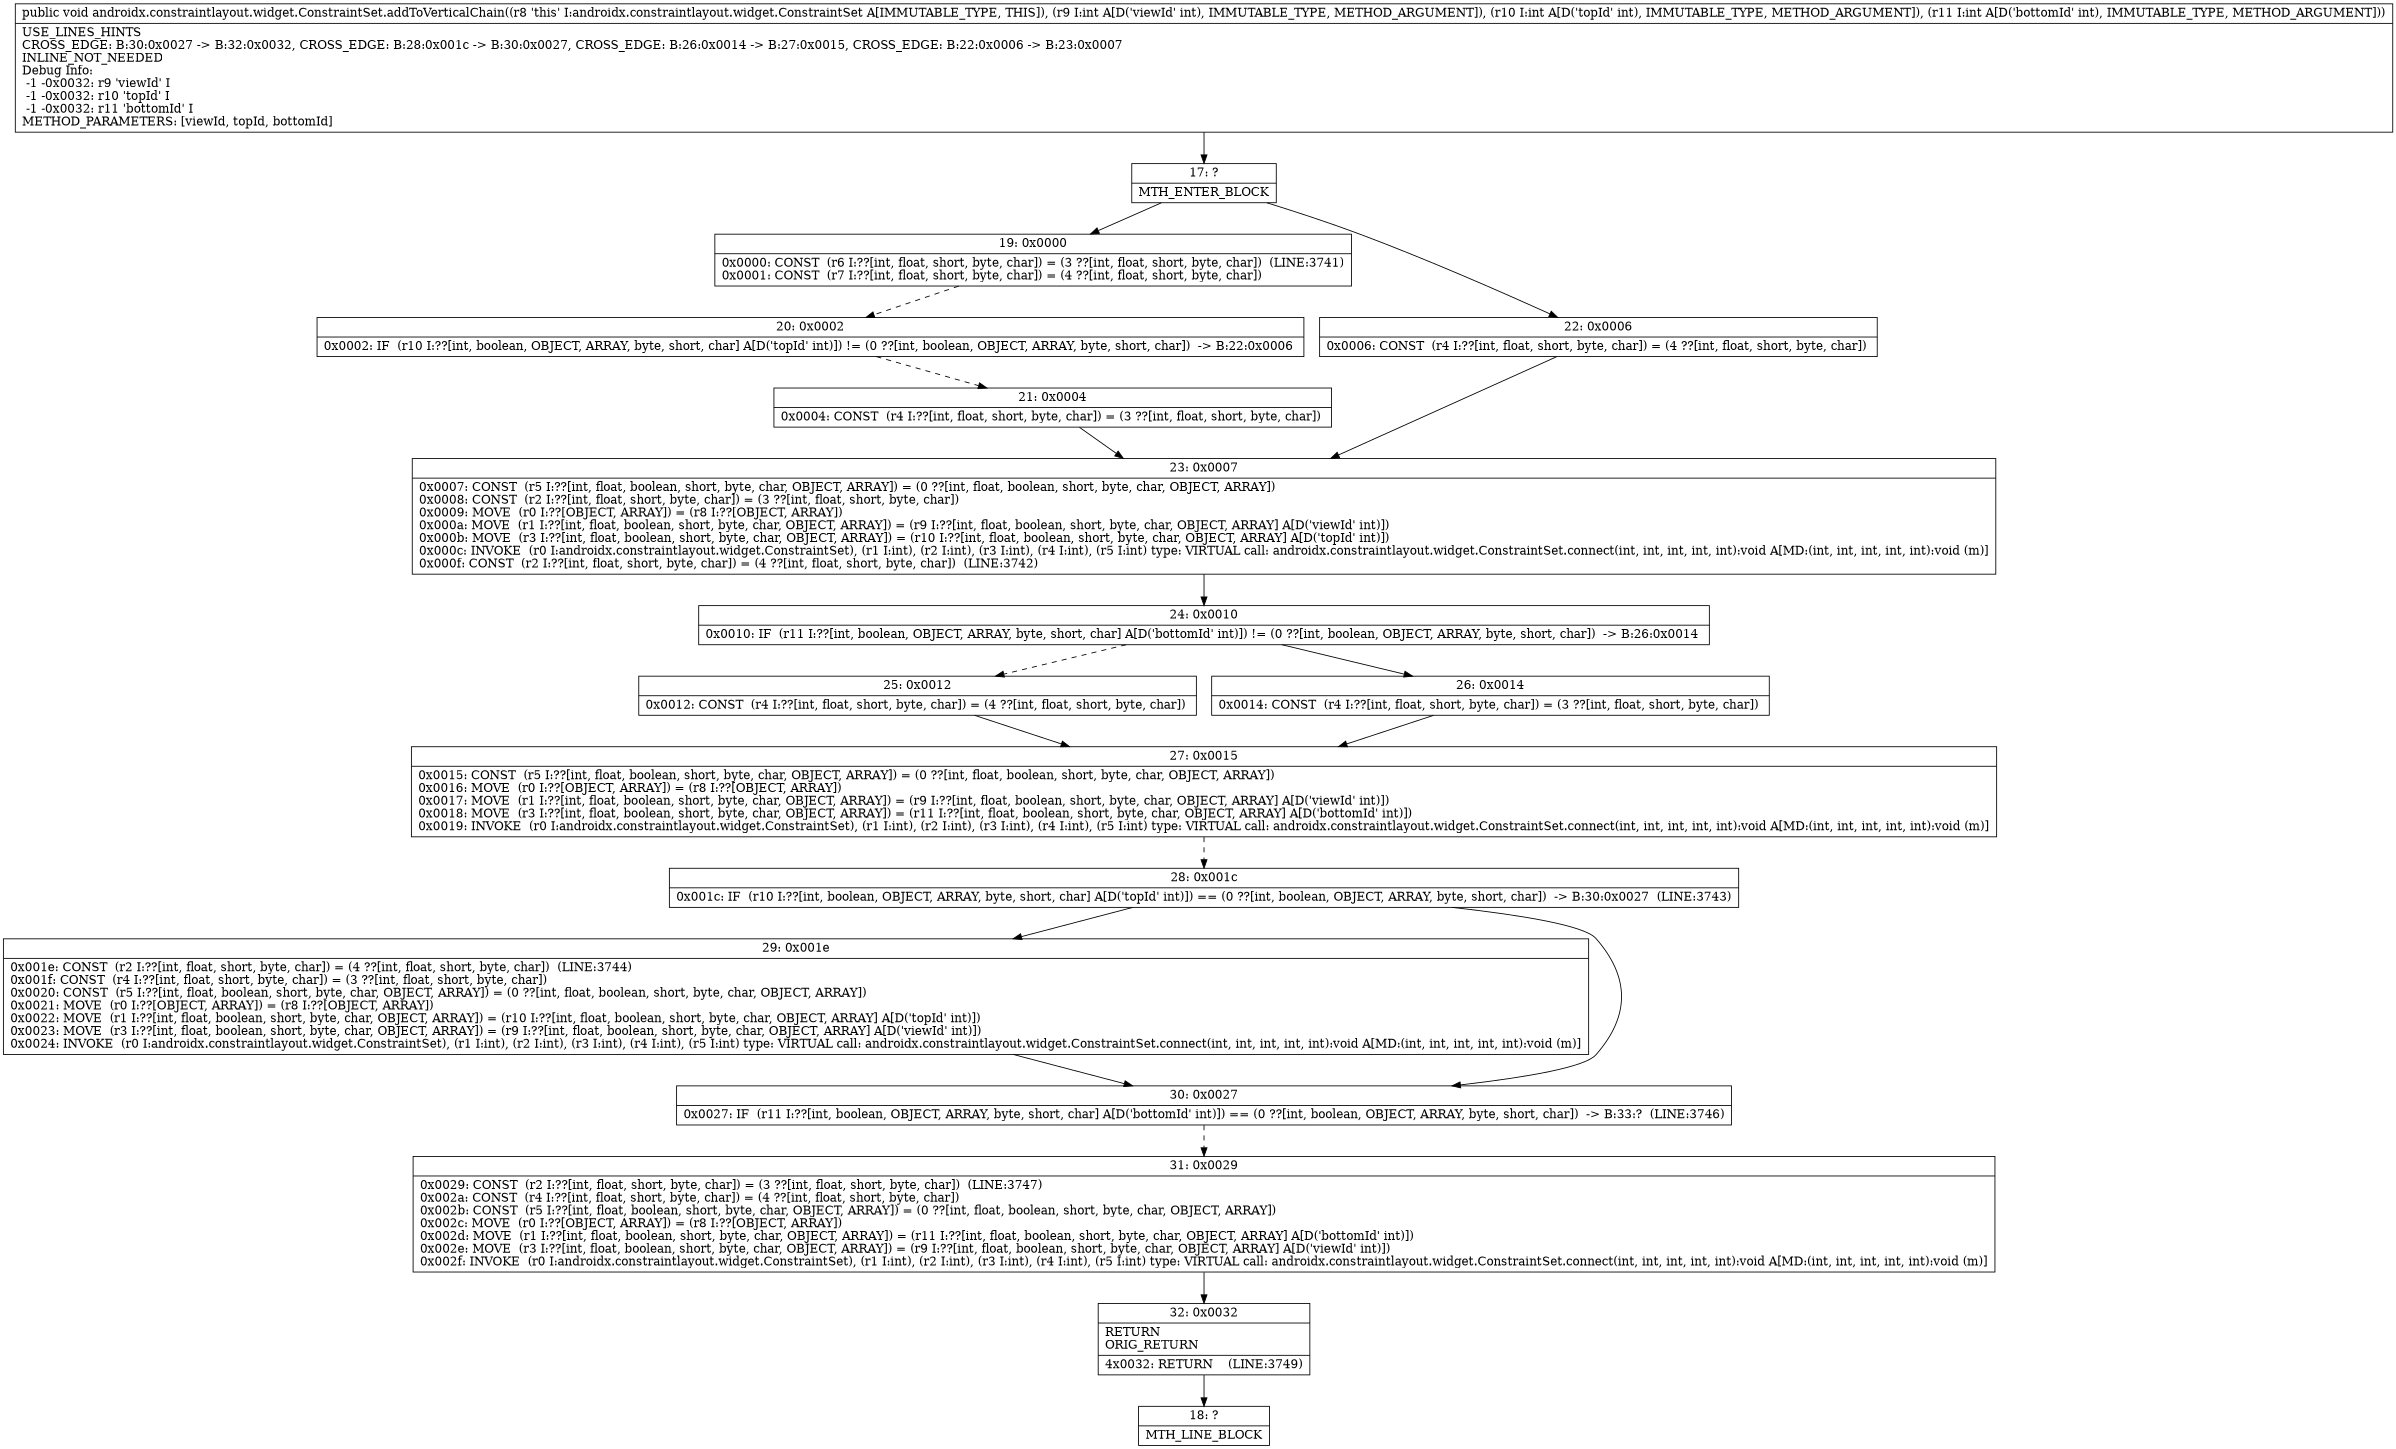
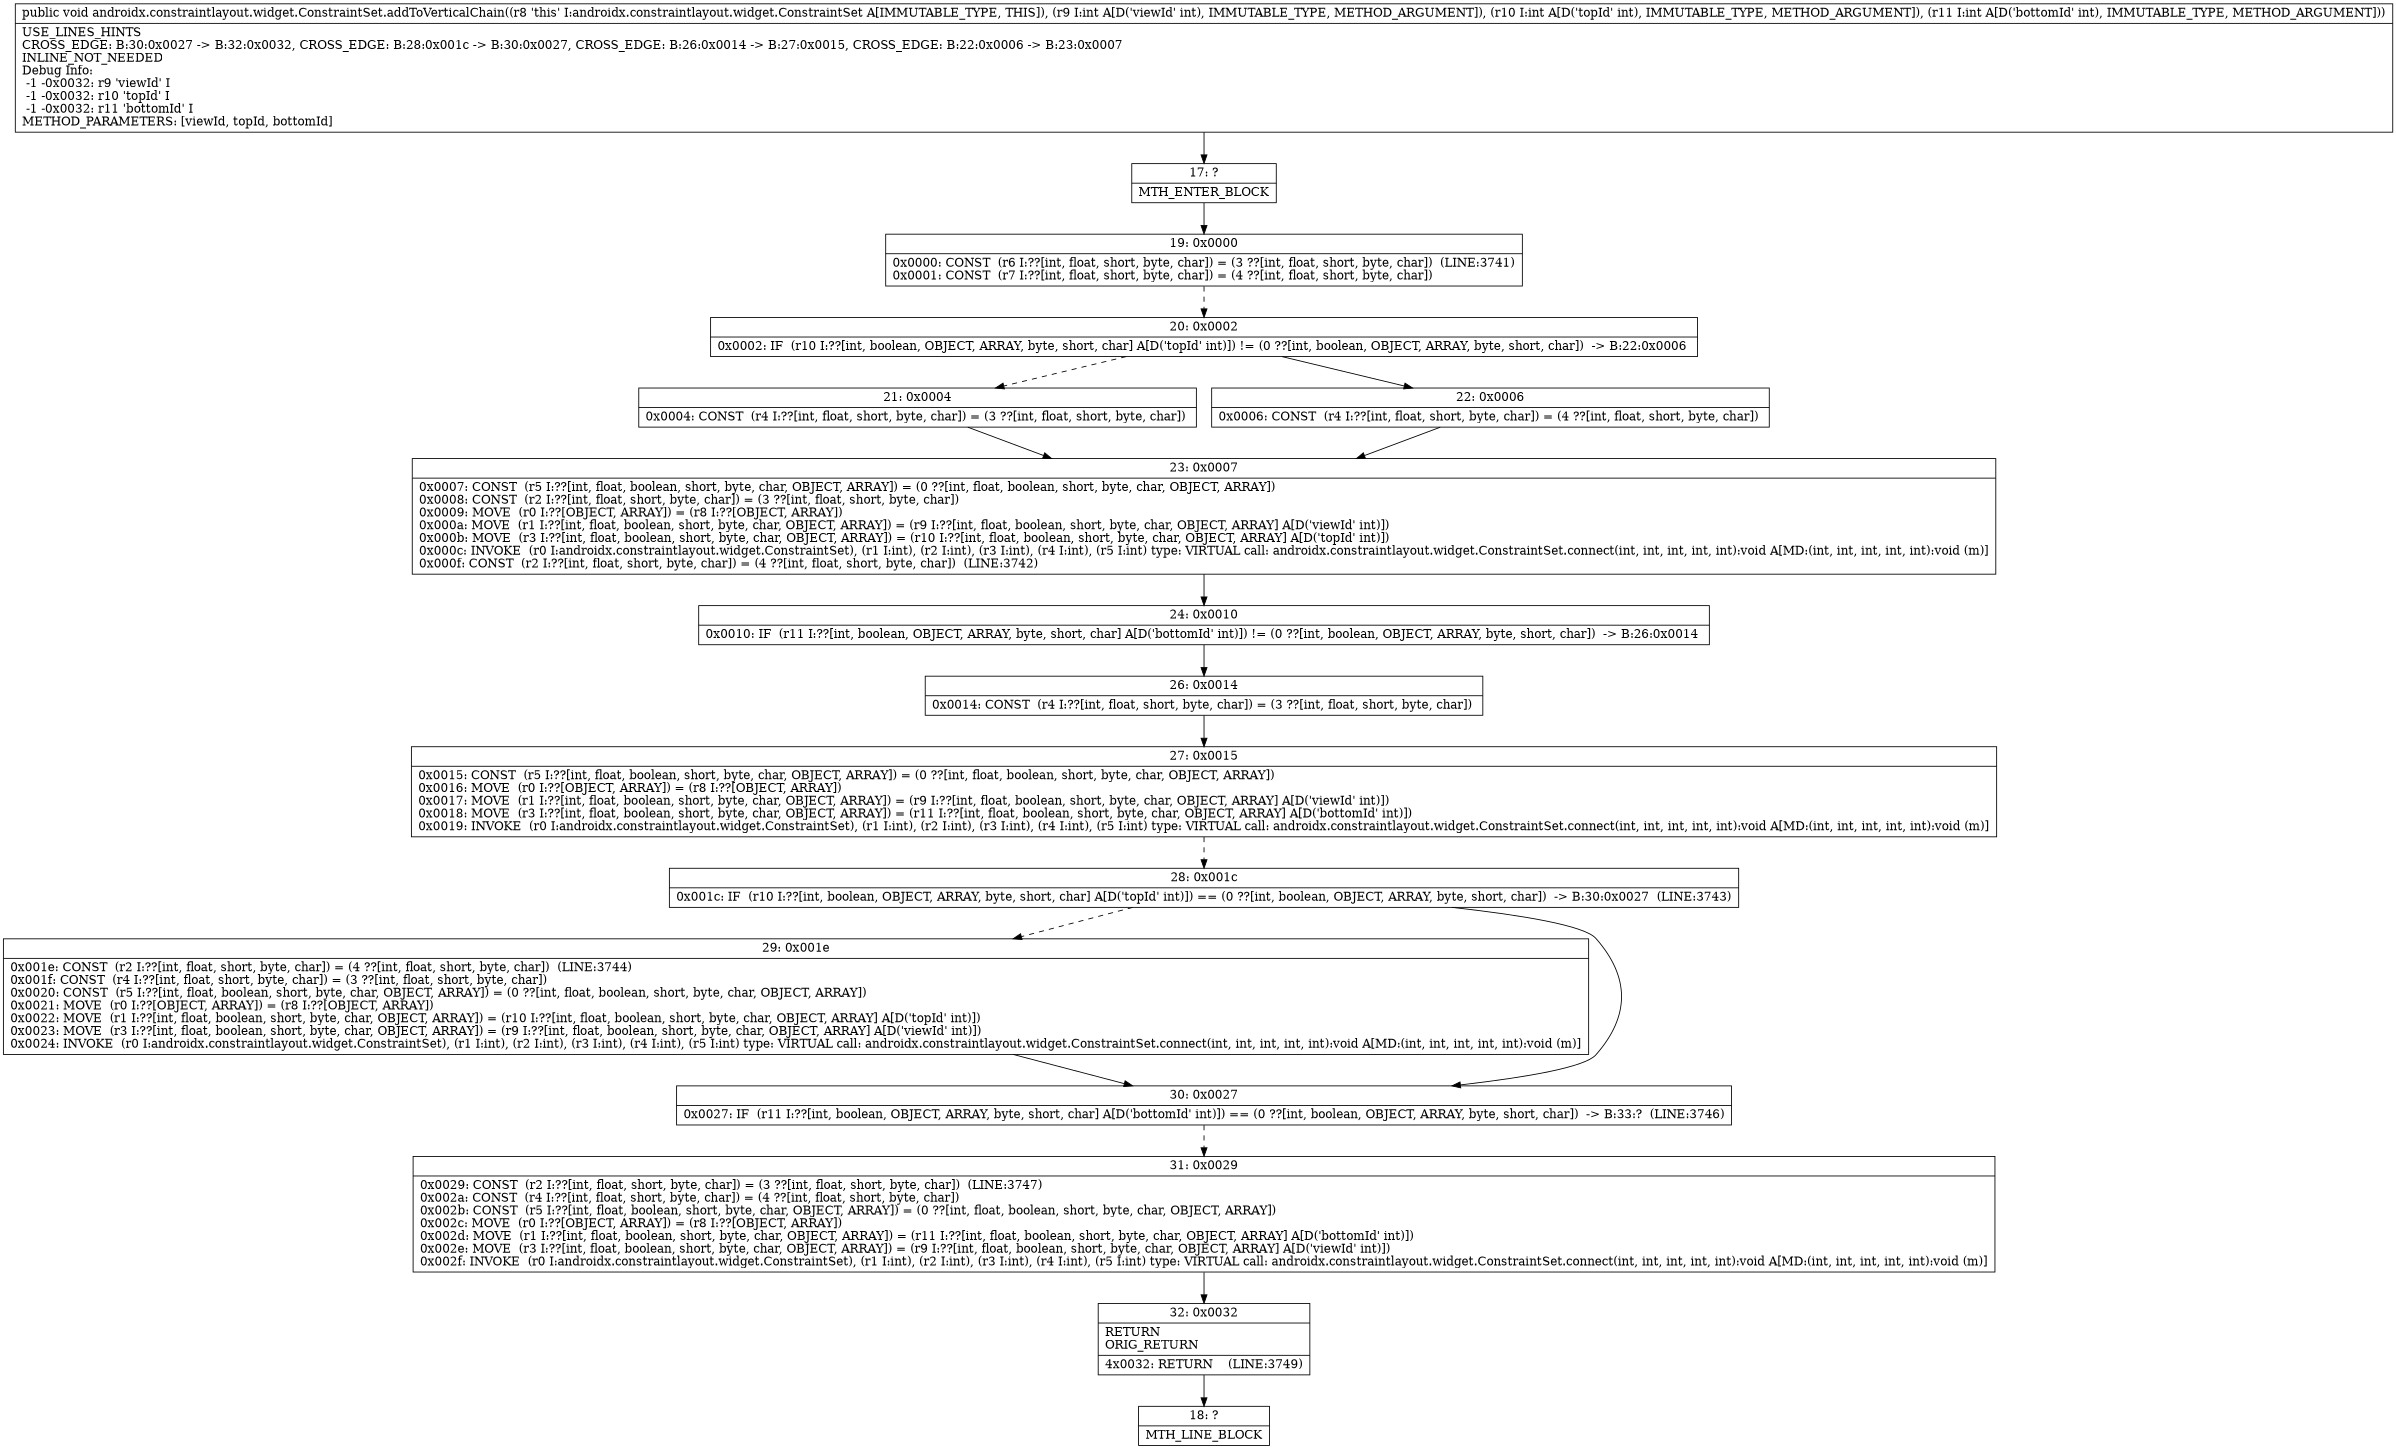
edge "17: ?" -> "22: 0x0006": now "20: 0x0002" -> "22: 0x0006"
node "25: 0x0012": removed
edge "28: 0x001c" -> "29: 0x001e": style solid -> dashed
